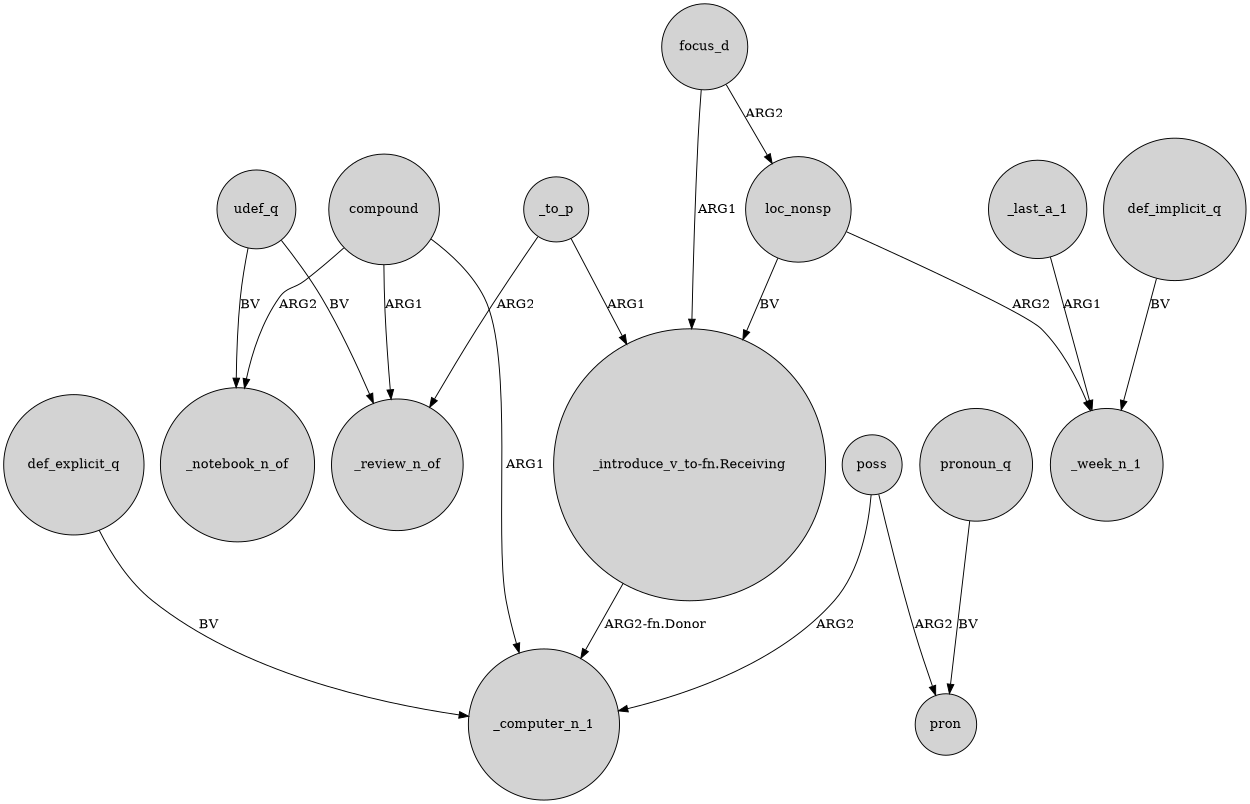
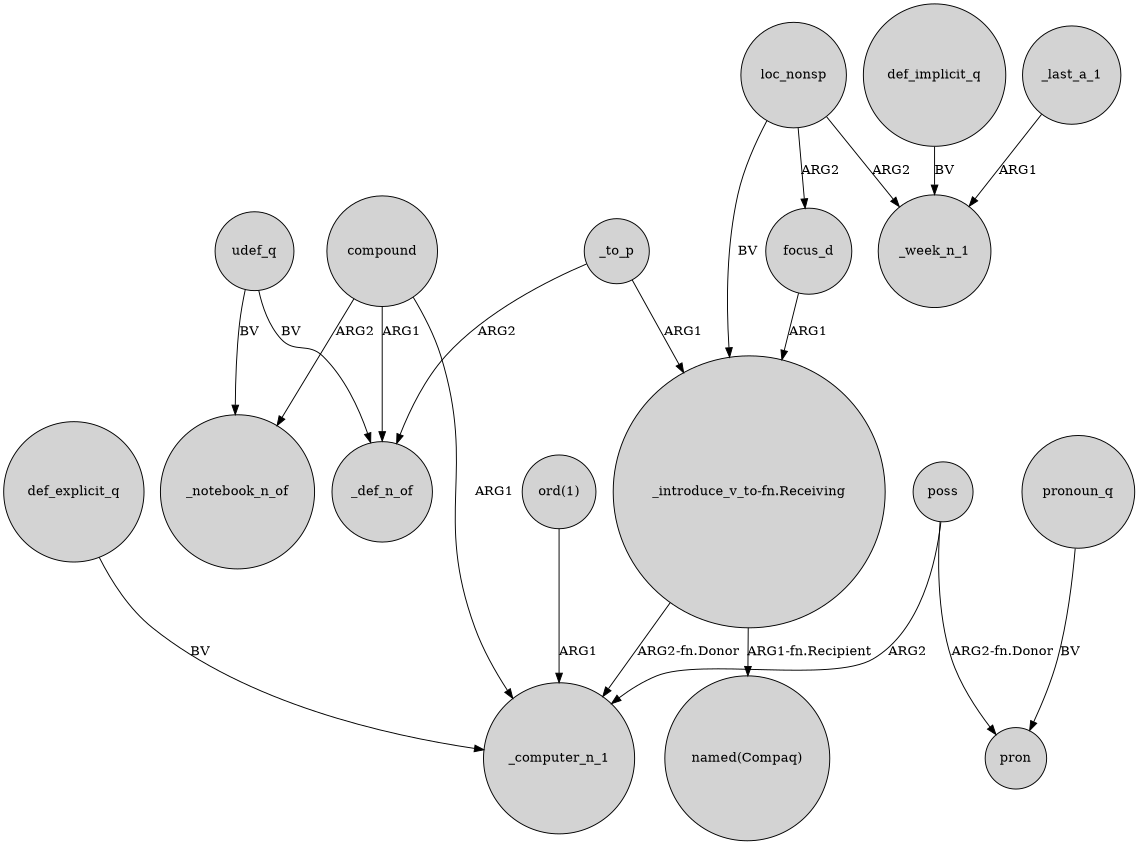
edge "focus_d" -> "loc_nonsp": reversed
node "_review_n_of": label "_review_n_of" -> "_def_n_of"
node "ord(1)": added
edge "poss" -> "pron": label "ARG2" -> "ARG2-fn.Donor"
node "named(Compaq)": added
